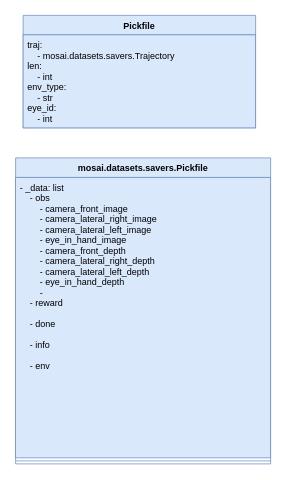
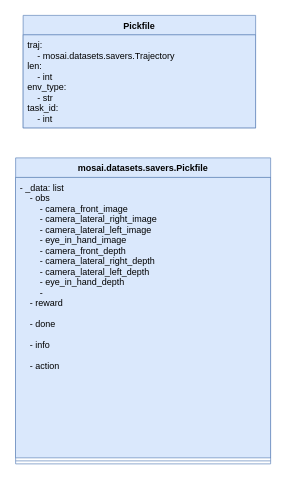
node "traj: - mosai.datasets.savers.Trajectory len: - int env_type: - str eye_id: - int": label "traj: - mosai.datasets.savers.Trajectory len: - int env_type: - str eye_id: - int" -> "traj: - mosai.datasets.savers.Trajectory len: - int env_type: - str task_id: - int"
node "- _data: list - obs - camera_front_image - camera_lateral_right_image - camera_lateral_left_image - eye_in_hand_image - camera_front_depth - camera_lateral_right_depth - camera_lateral_left_depth - eye_in_hand_depth - - reward - done - info - env": label "- _data: list - obs - camera_front_image - camera_lateral_right_image - camera_lateral_left_image - eye_in_hand_image - camera_front_depth - camera_lateral_right_depth - camera_lateral_left_depth - eye_in_hand_depth - - reward - done - info - env" -> "- _data: list - obs - camera_front_image - camera_lateral_right_image - camera_lateral_left_image - eye_in_hand_image - camera_front_depth - camera_lateral_right_depth - camera_lateral_left_depth - eye_in_hand_depth - - reward - done - info - action"
